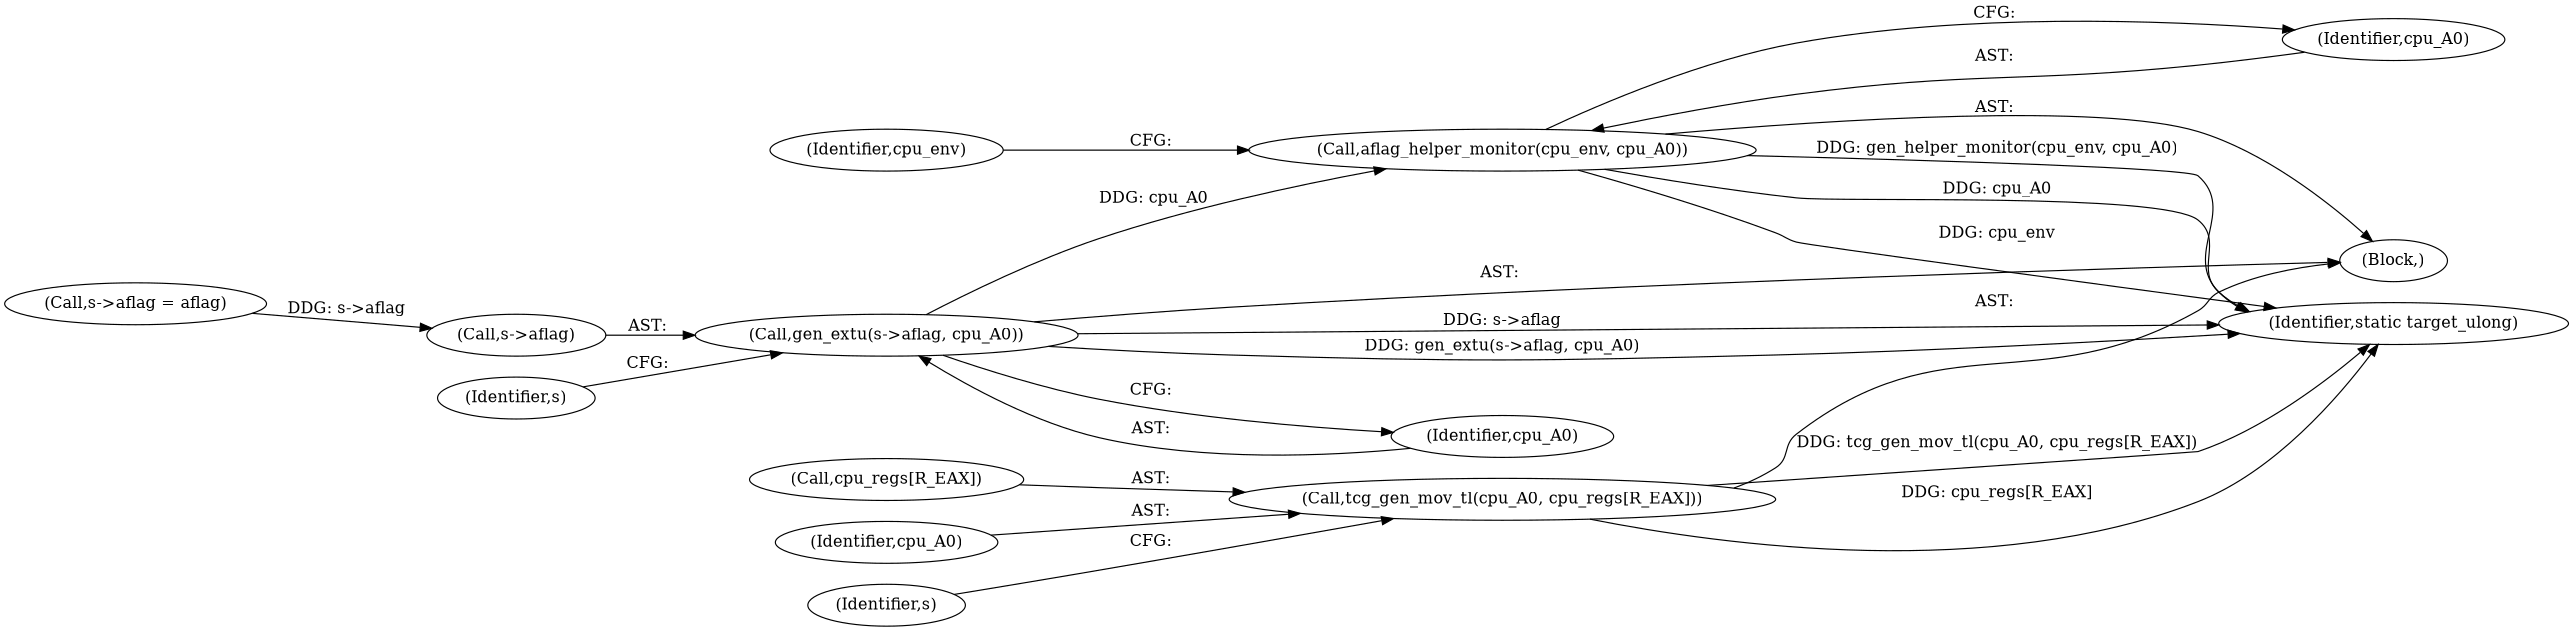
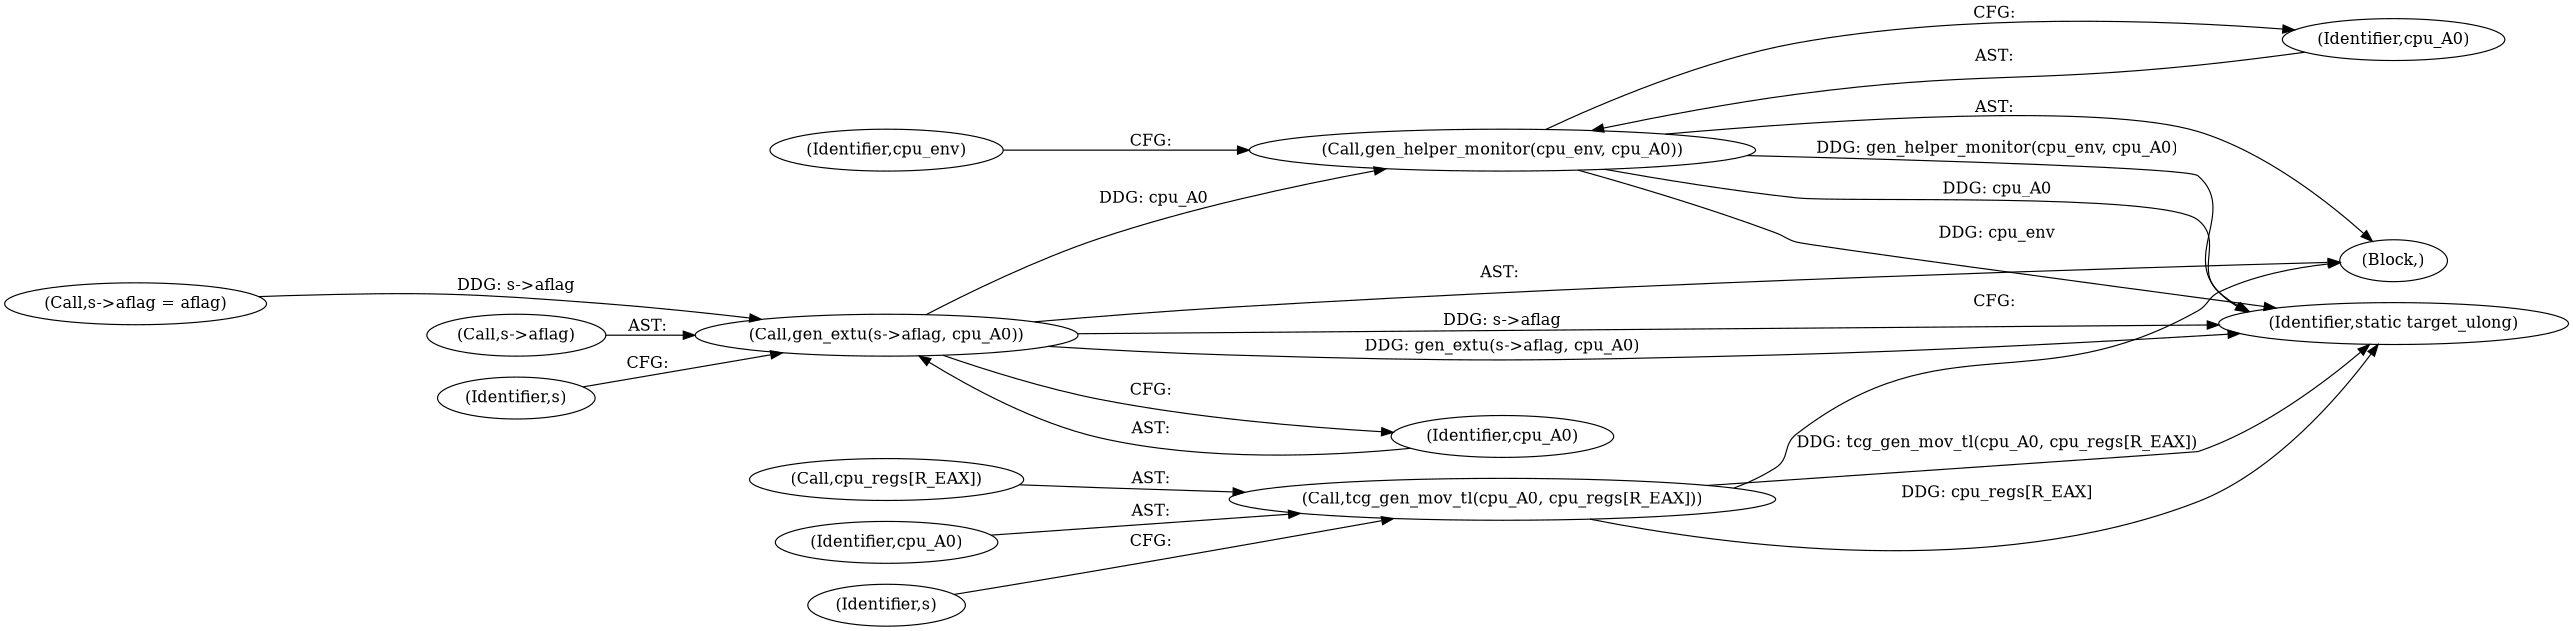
node "(Call,aflag_helper_monitor(cpu_env, cpu_A0))": label "(Call,aflag_helper_monitor(cpu_env, cpu_A0))" -> "(Call,gen_helper_monitor(cpu_env, cpu_A0))"
edge "(Call,tcg_gen_mov_tl(cpu_A0, cpu_regs[R_EAX]))" -> "(Block,)": label "AST: " -> "CFG: "
edge "(Call,s->aflag = aflag)" -> "(Call,s->aflag)": now "(Call,s->aflag = aflag)" -> "(Call,gen_extu(s->aflag, cpu_A0))"
